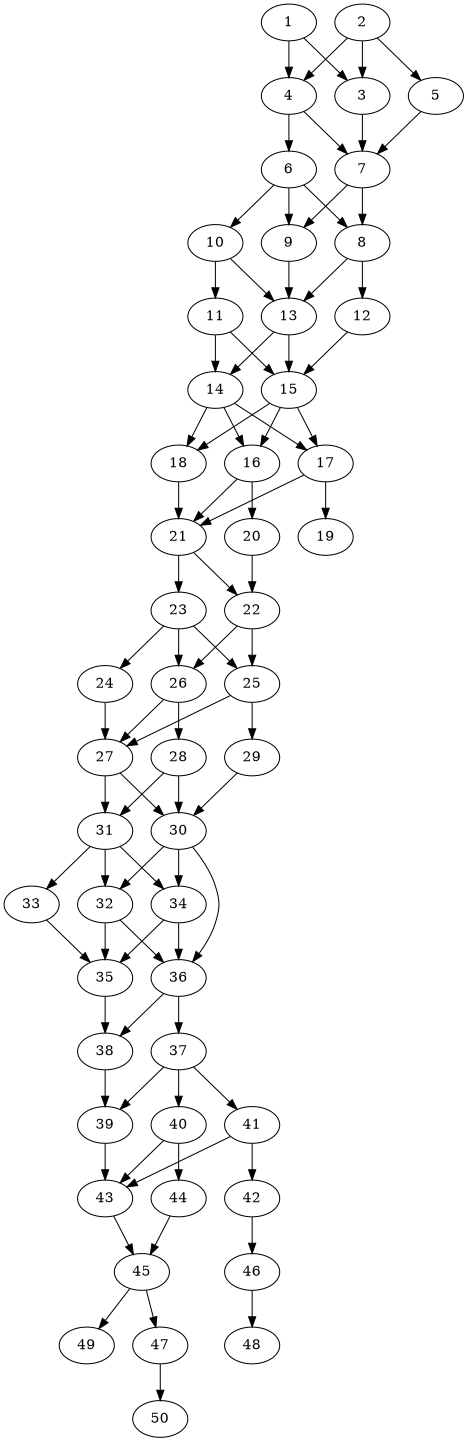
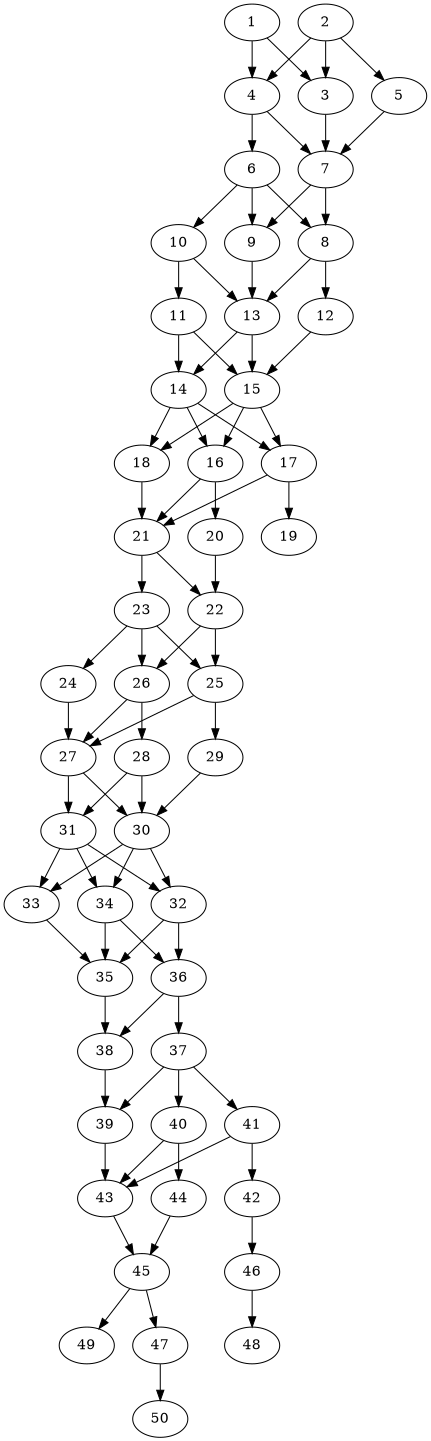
edge "30" -> "36": now "30" -> "33"
